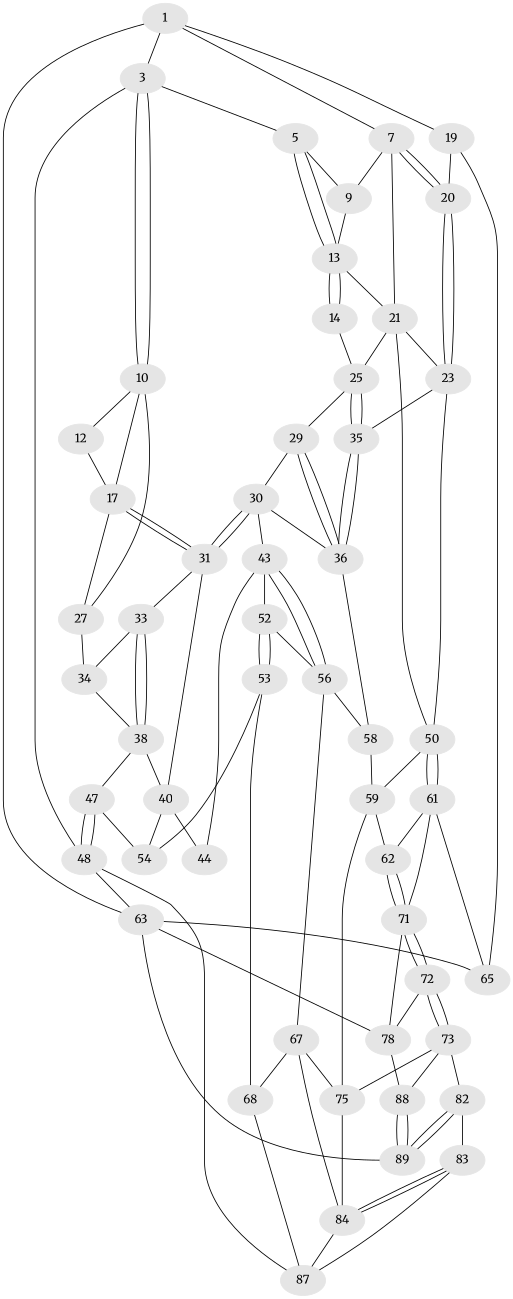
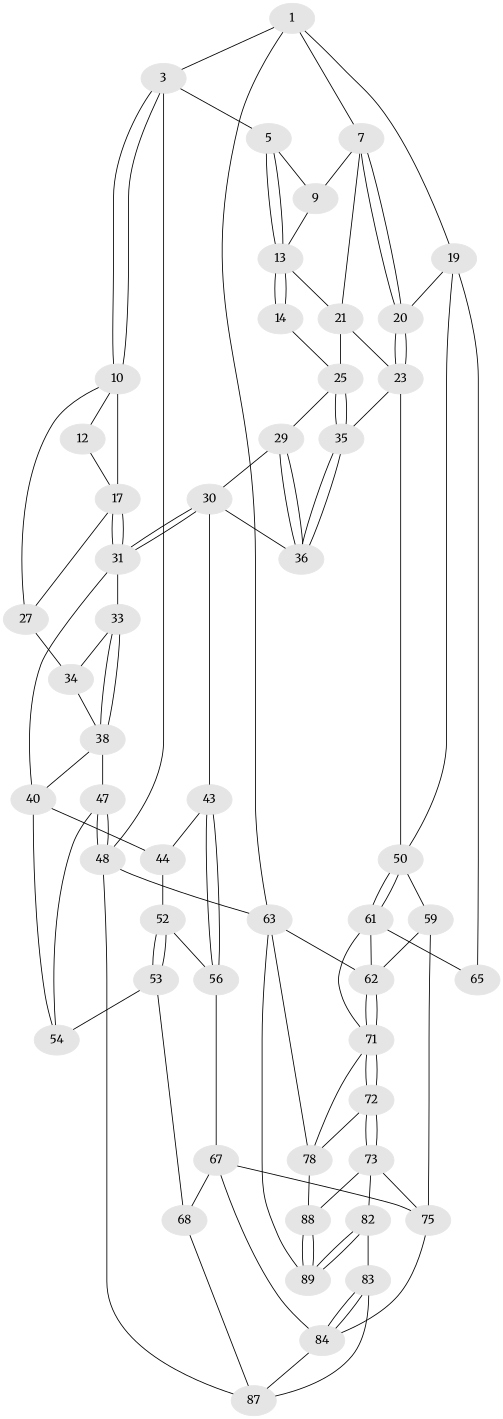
edge "21" -- "50": now "19" -- "50"
edge "43" -- "52": now "44" -- "52"
node "58": removed
edge "63" -- "65": now "63" -- "62"
